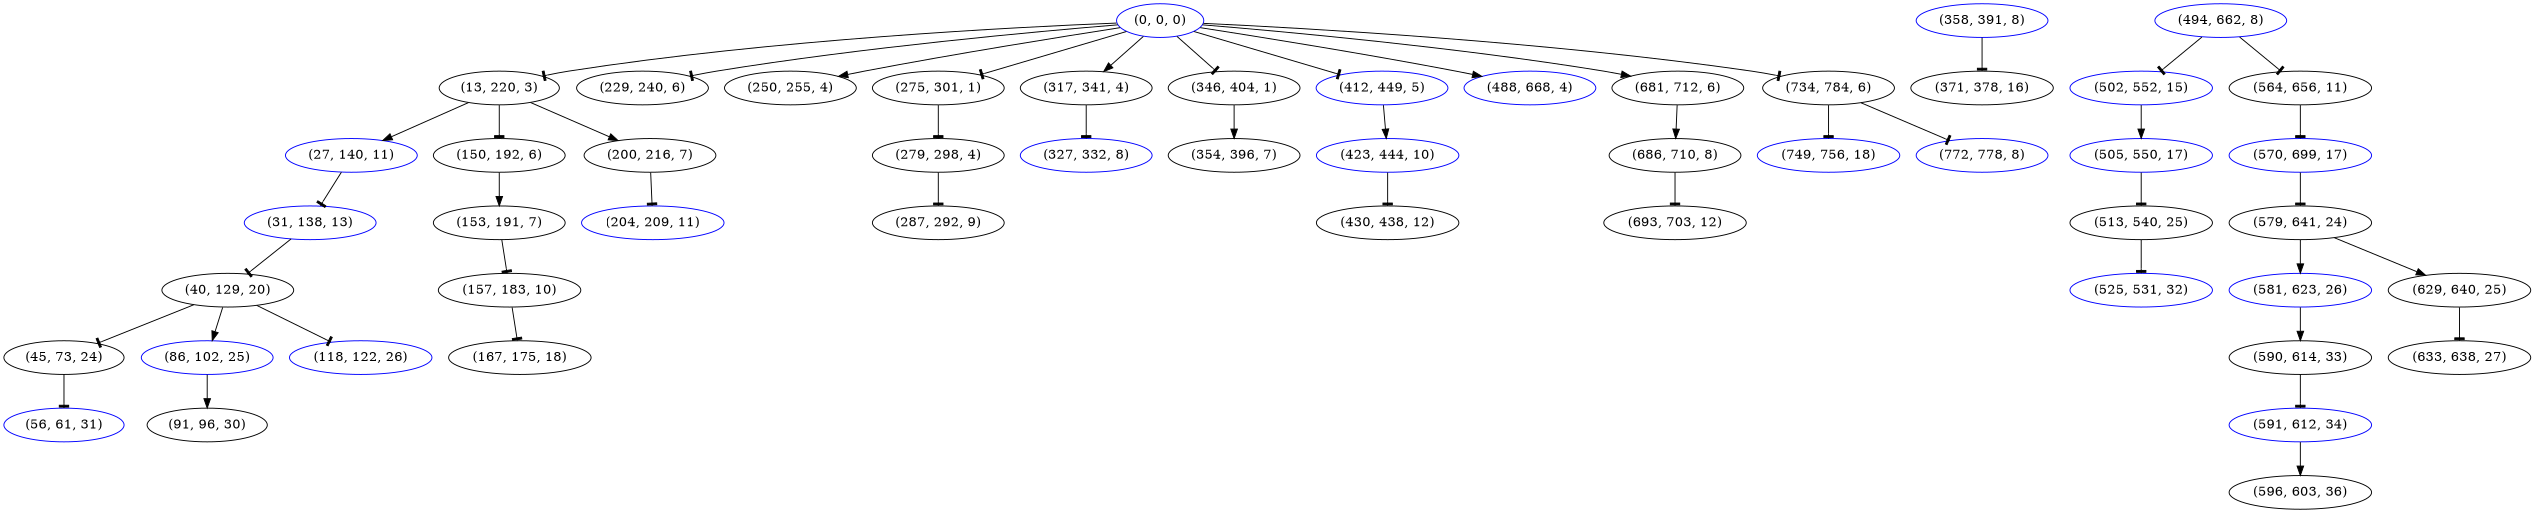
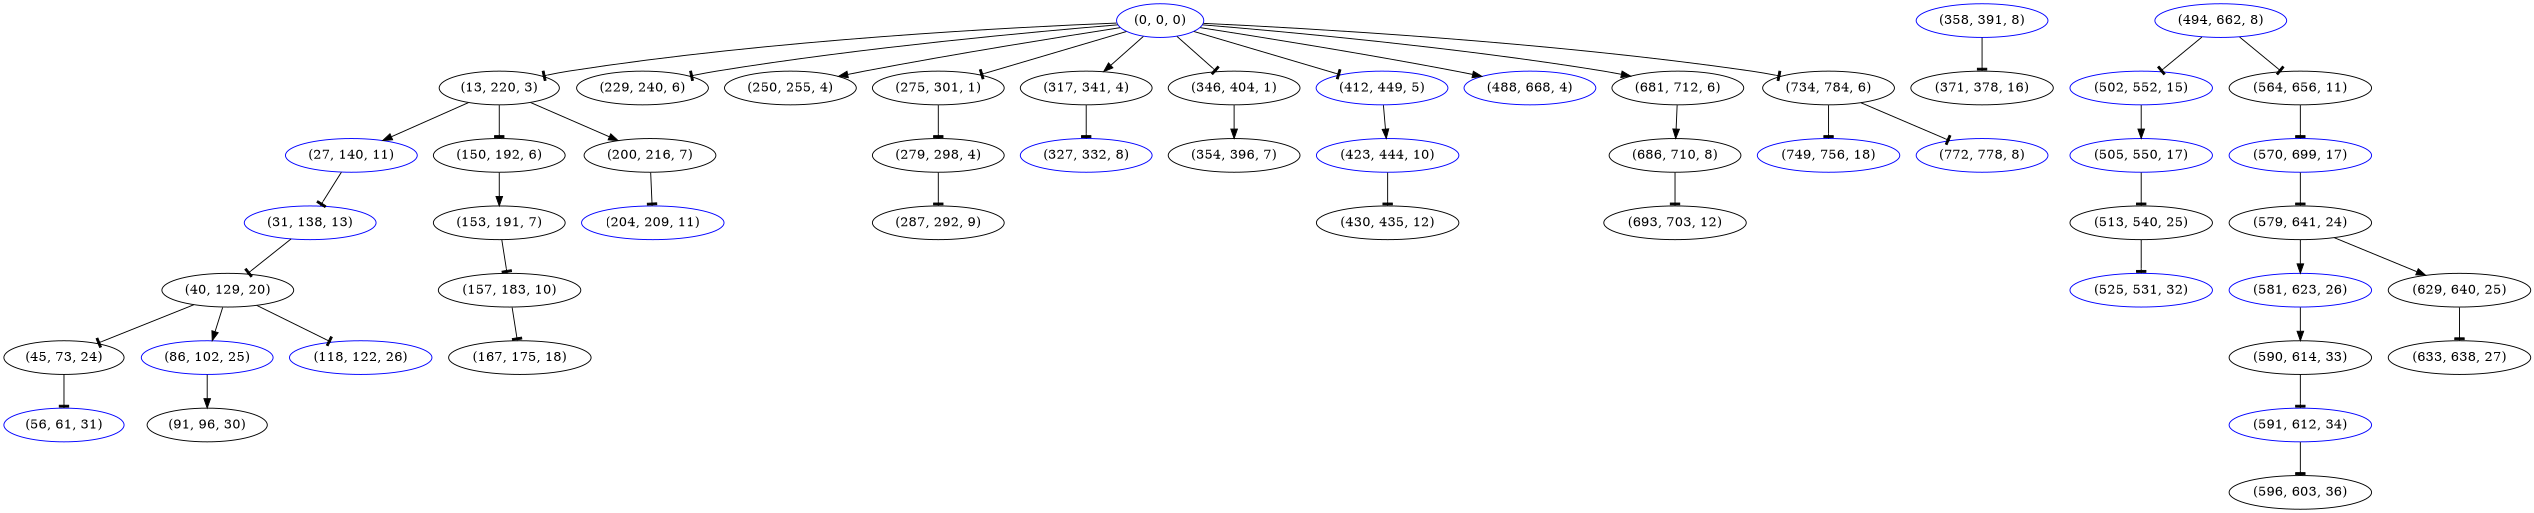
node "(430, 438, 12)": label "(430, 438, 12)" -> "(430, 435, 12)"
edge "(591, 612, 34)" -> "(596, 603, 36)": arrowhead normal -> tee
